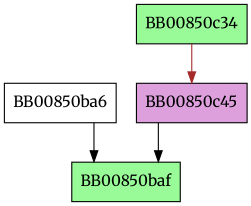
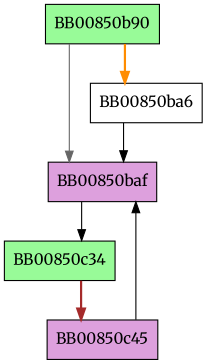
node "BB00850b90": added
edge "BB00850c34" -> "BB00850c45": style solid -> bold
node "BB00850baf": fillcolor palegreen -> plum
edge "BB00850baf" -> "BB00850c34": added
